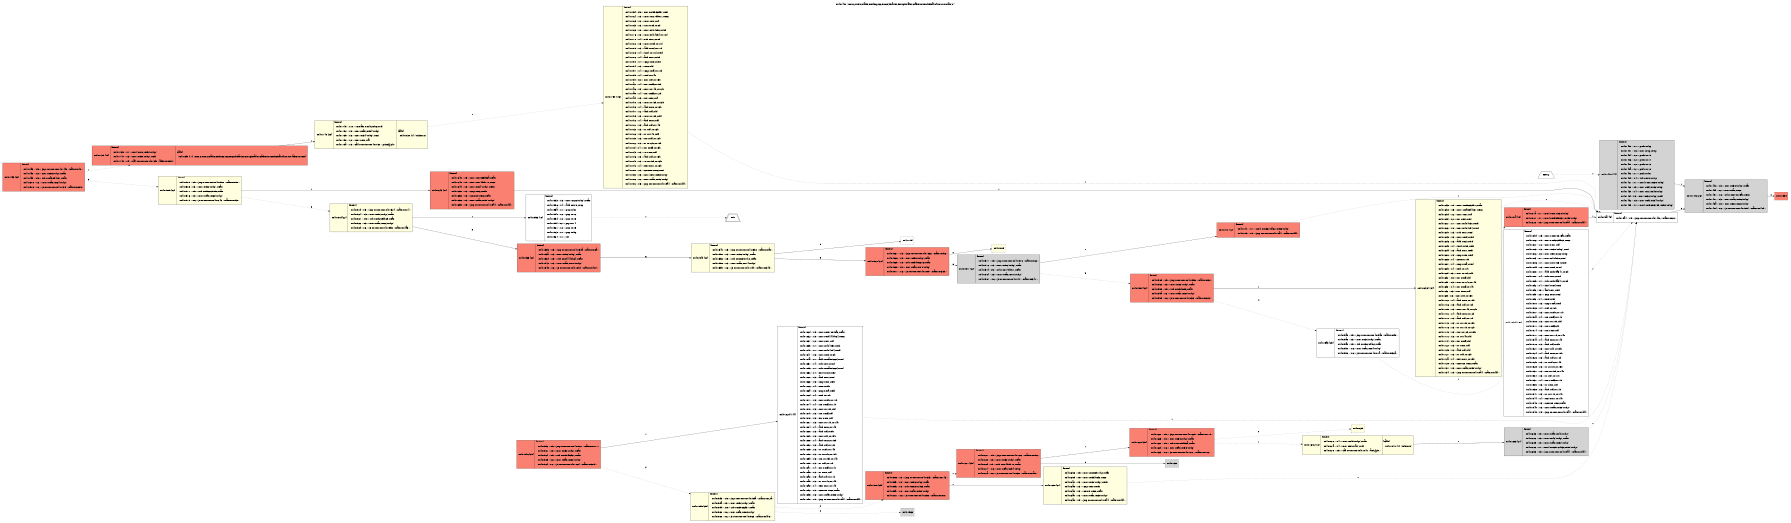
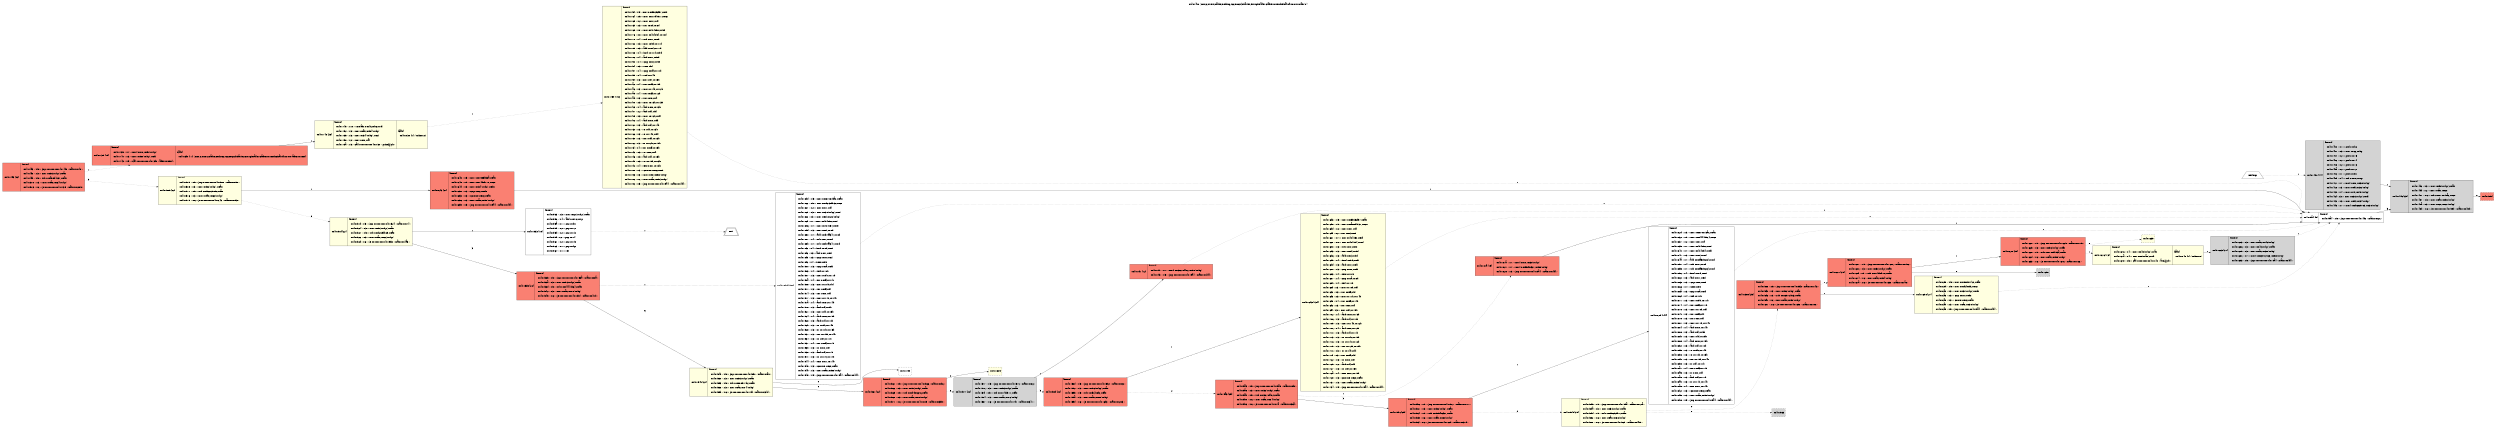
node "Entry": label "Entry" -> "Desktop"
edge "0x401535 [22]" -> "0x4018bd [150]": added, label "1"
node "0x4015a3 [25]": fillcolor white -> salmon
edge "0x4015a3 [25]" -> "0x4015bc [25]": added, label "3"
